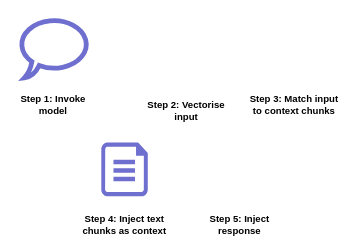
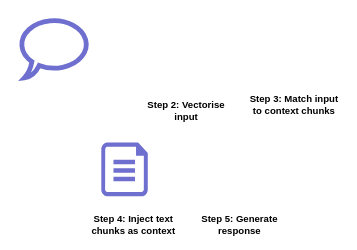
node "Step 1: Invoke model": removed
node "Step 4: Inject text chunks as context": moved (125, 225) -> (134, 225)
node "Step 5: Inject response": label "Step 5: Inject response" -> "Step 5: Generate response"
